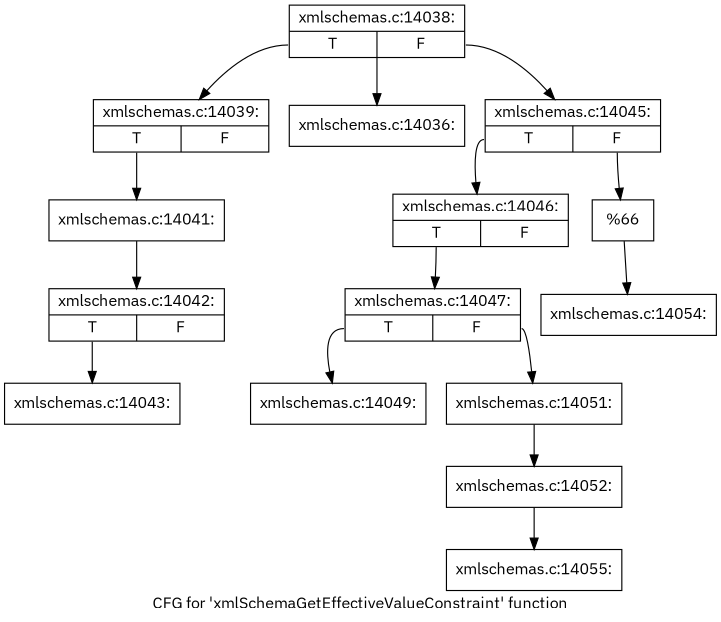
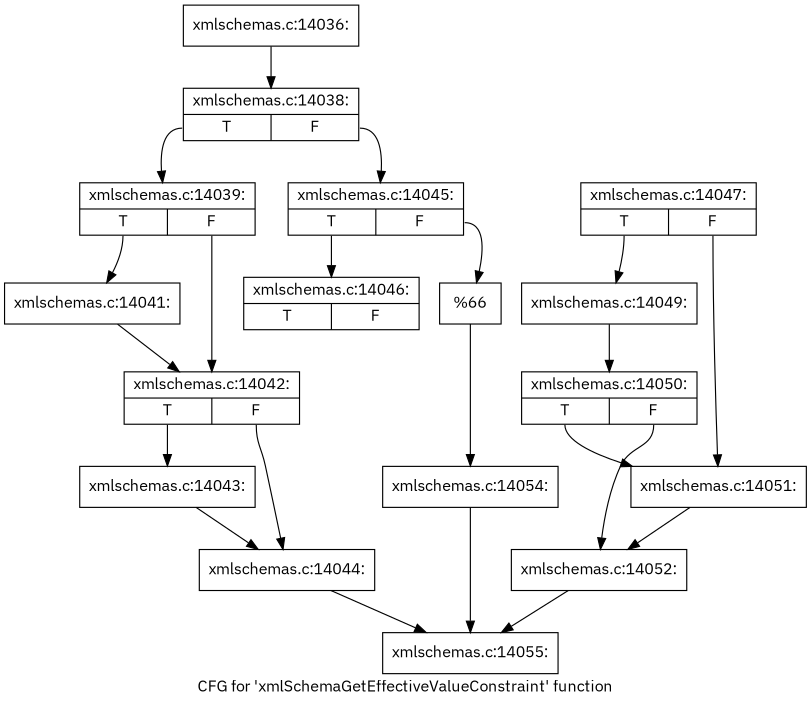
edge "xmlschemas.c:14038:" -> "xmlschemas.c:14036:": reversed
edge "xmlschemas.c:14046:" -> "xmlschemas.c:14047:": removed
edge "xmlschemas.c:14039:" -> "xmlschemas.c:14042:": added
node "xmlschemas.c:14050:": added
edge "xmlschemas.c:14054:" -> "xmlschemas.c:14055:": added
node "xmlschemas.c:14044:": added
